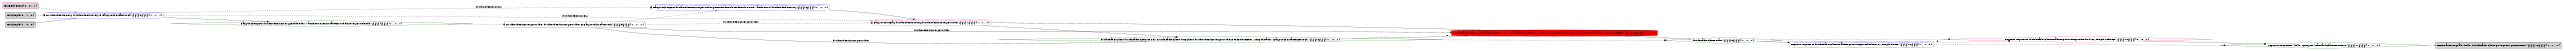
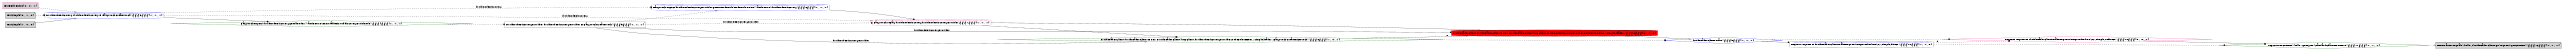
node "testSimple['1', '0', '0']": shape cylinder -> note
node "druidLeaderClient.start()@@@9@@@['1', '1', '1']": color darkgreen -> blue
